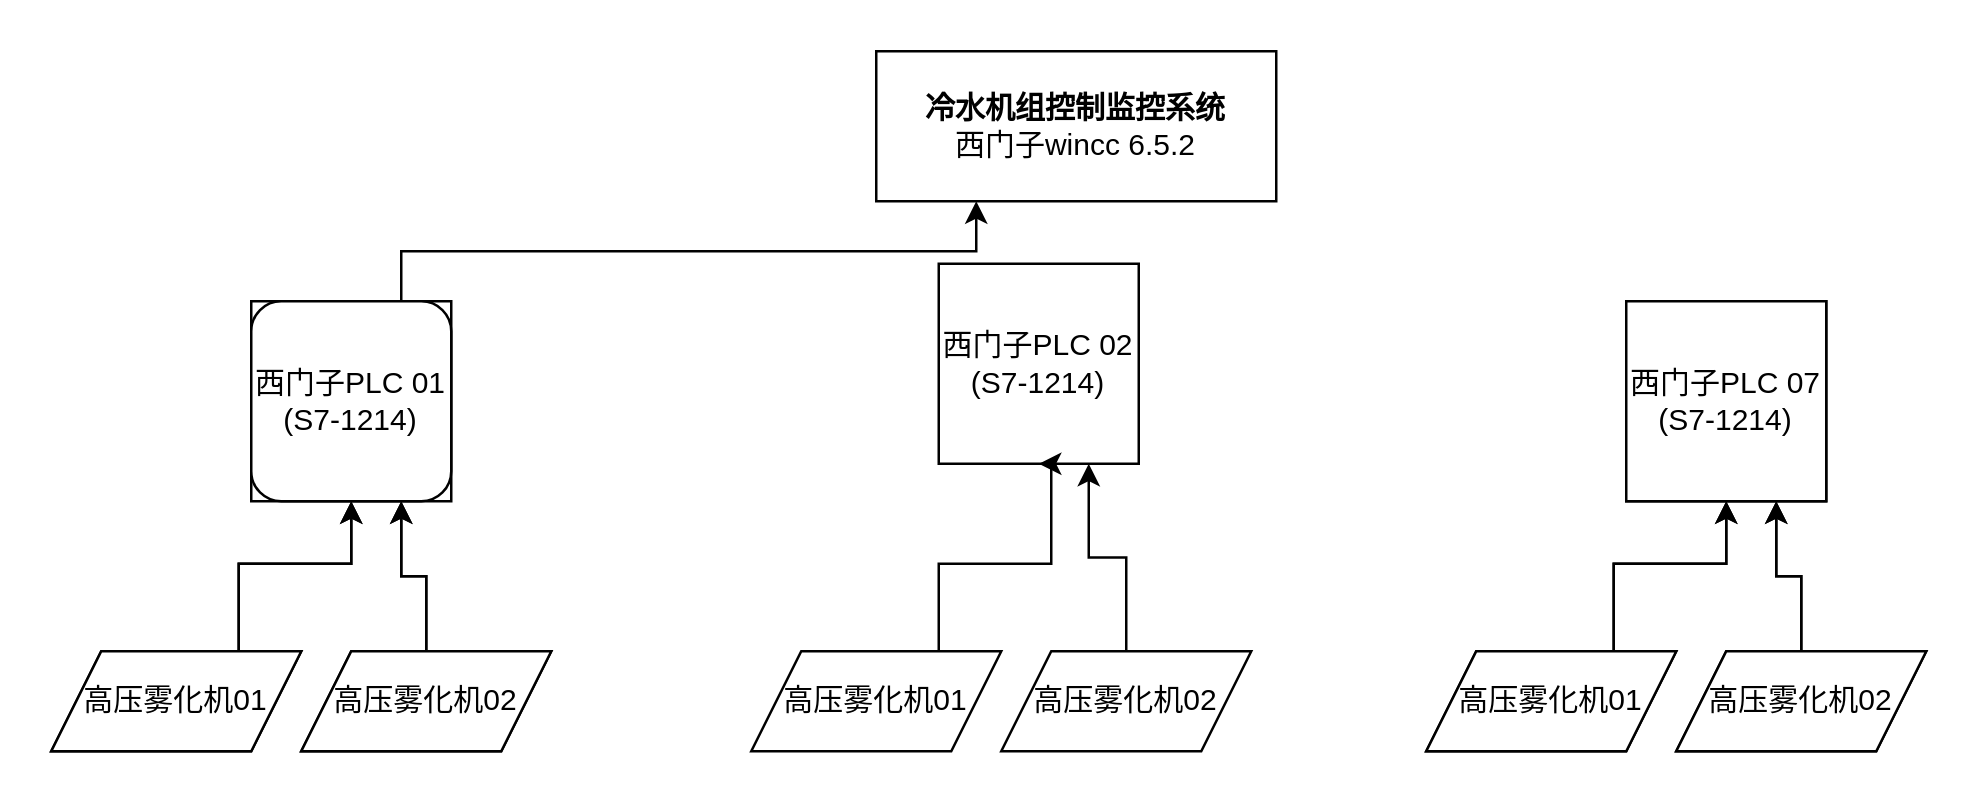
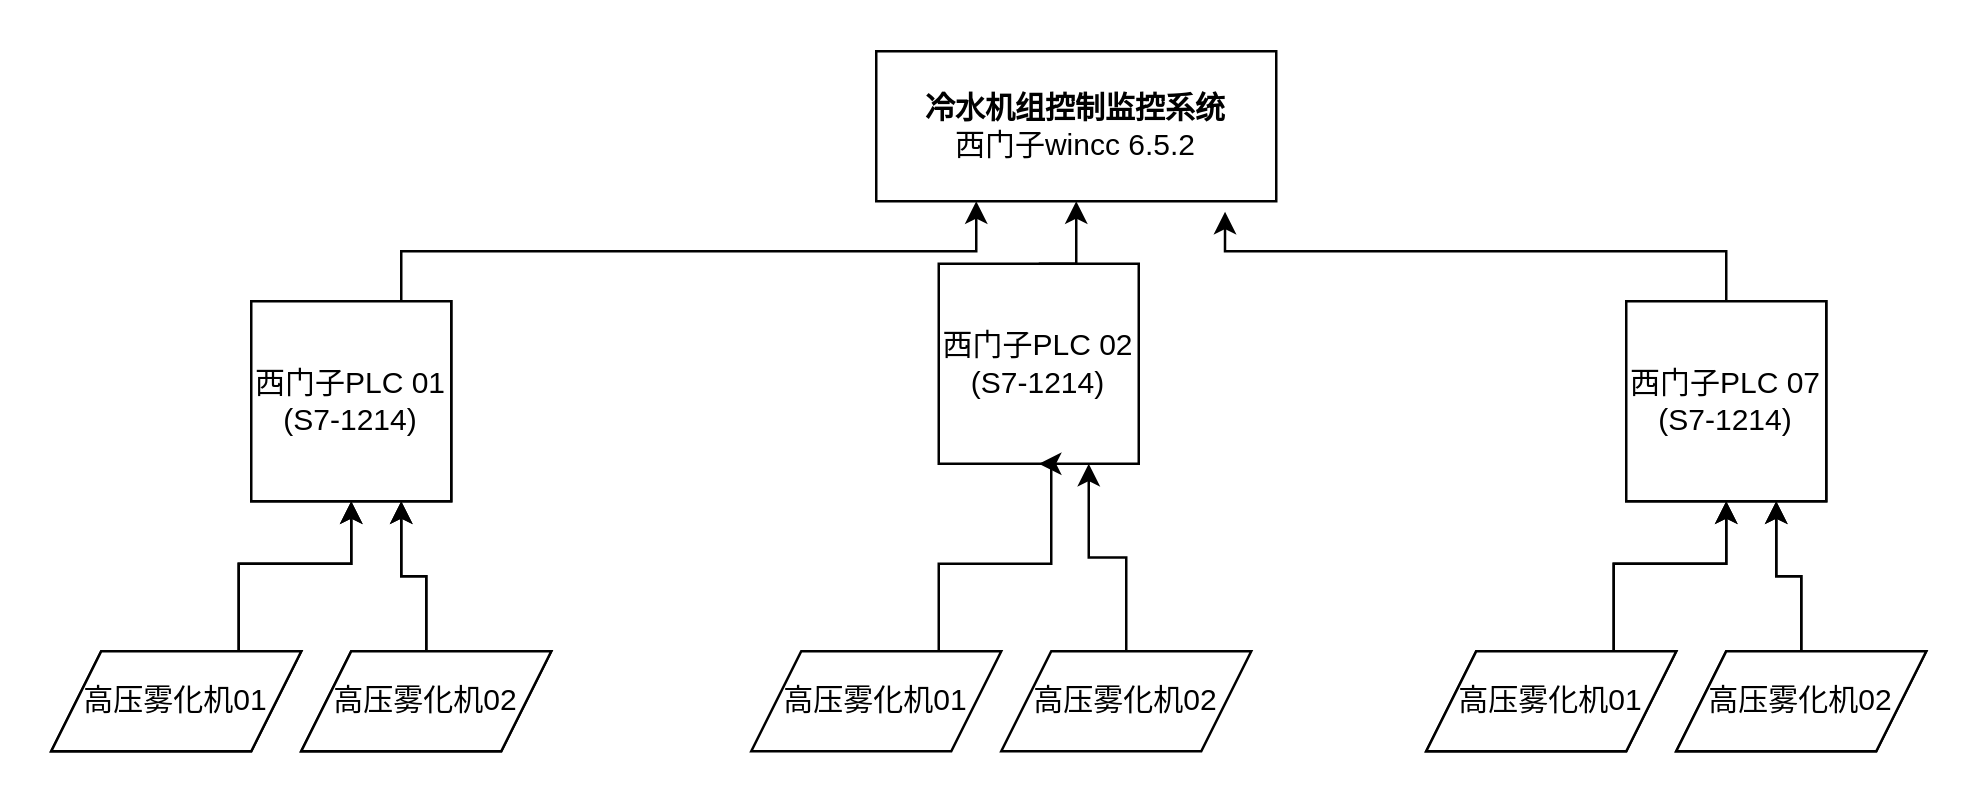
edge "西门子PLC 02 (S7-1214)" -> "冷水机组控制监控系统 西门子wincc 6.5.2": added
edge "西门子PLC 07 (S7-1214)" -> "冷水机组控制监控系统 西门子wincc 6.5.2": added
node "西门子PLC 01 (S7-1214)": shape rounded rectangle -> rectangle
